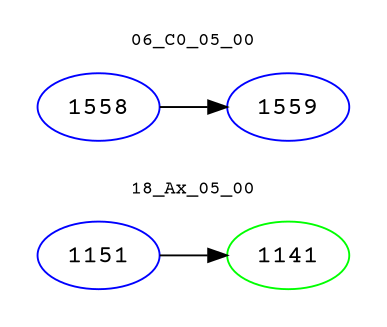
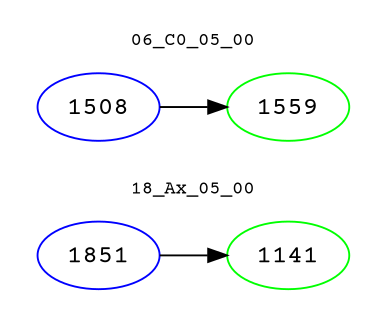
node "1558": label "1558" -> "1508"
node "1559": color blue -> green
node "1151": label "1151" -> "1851"
